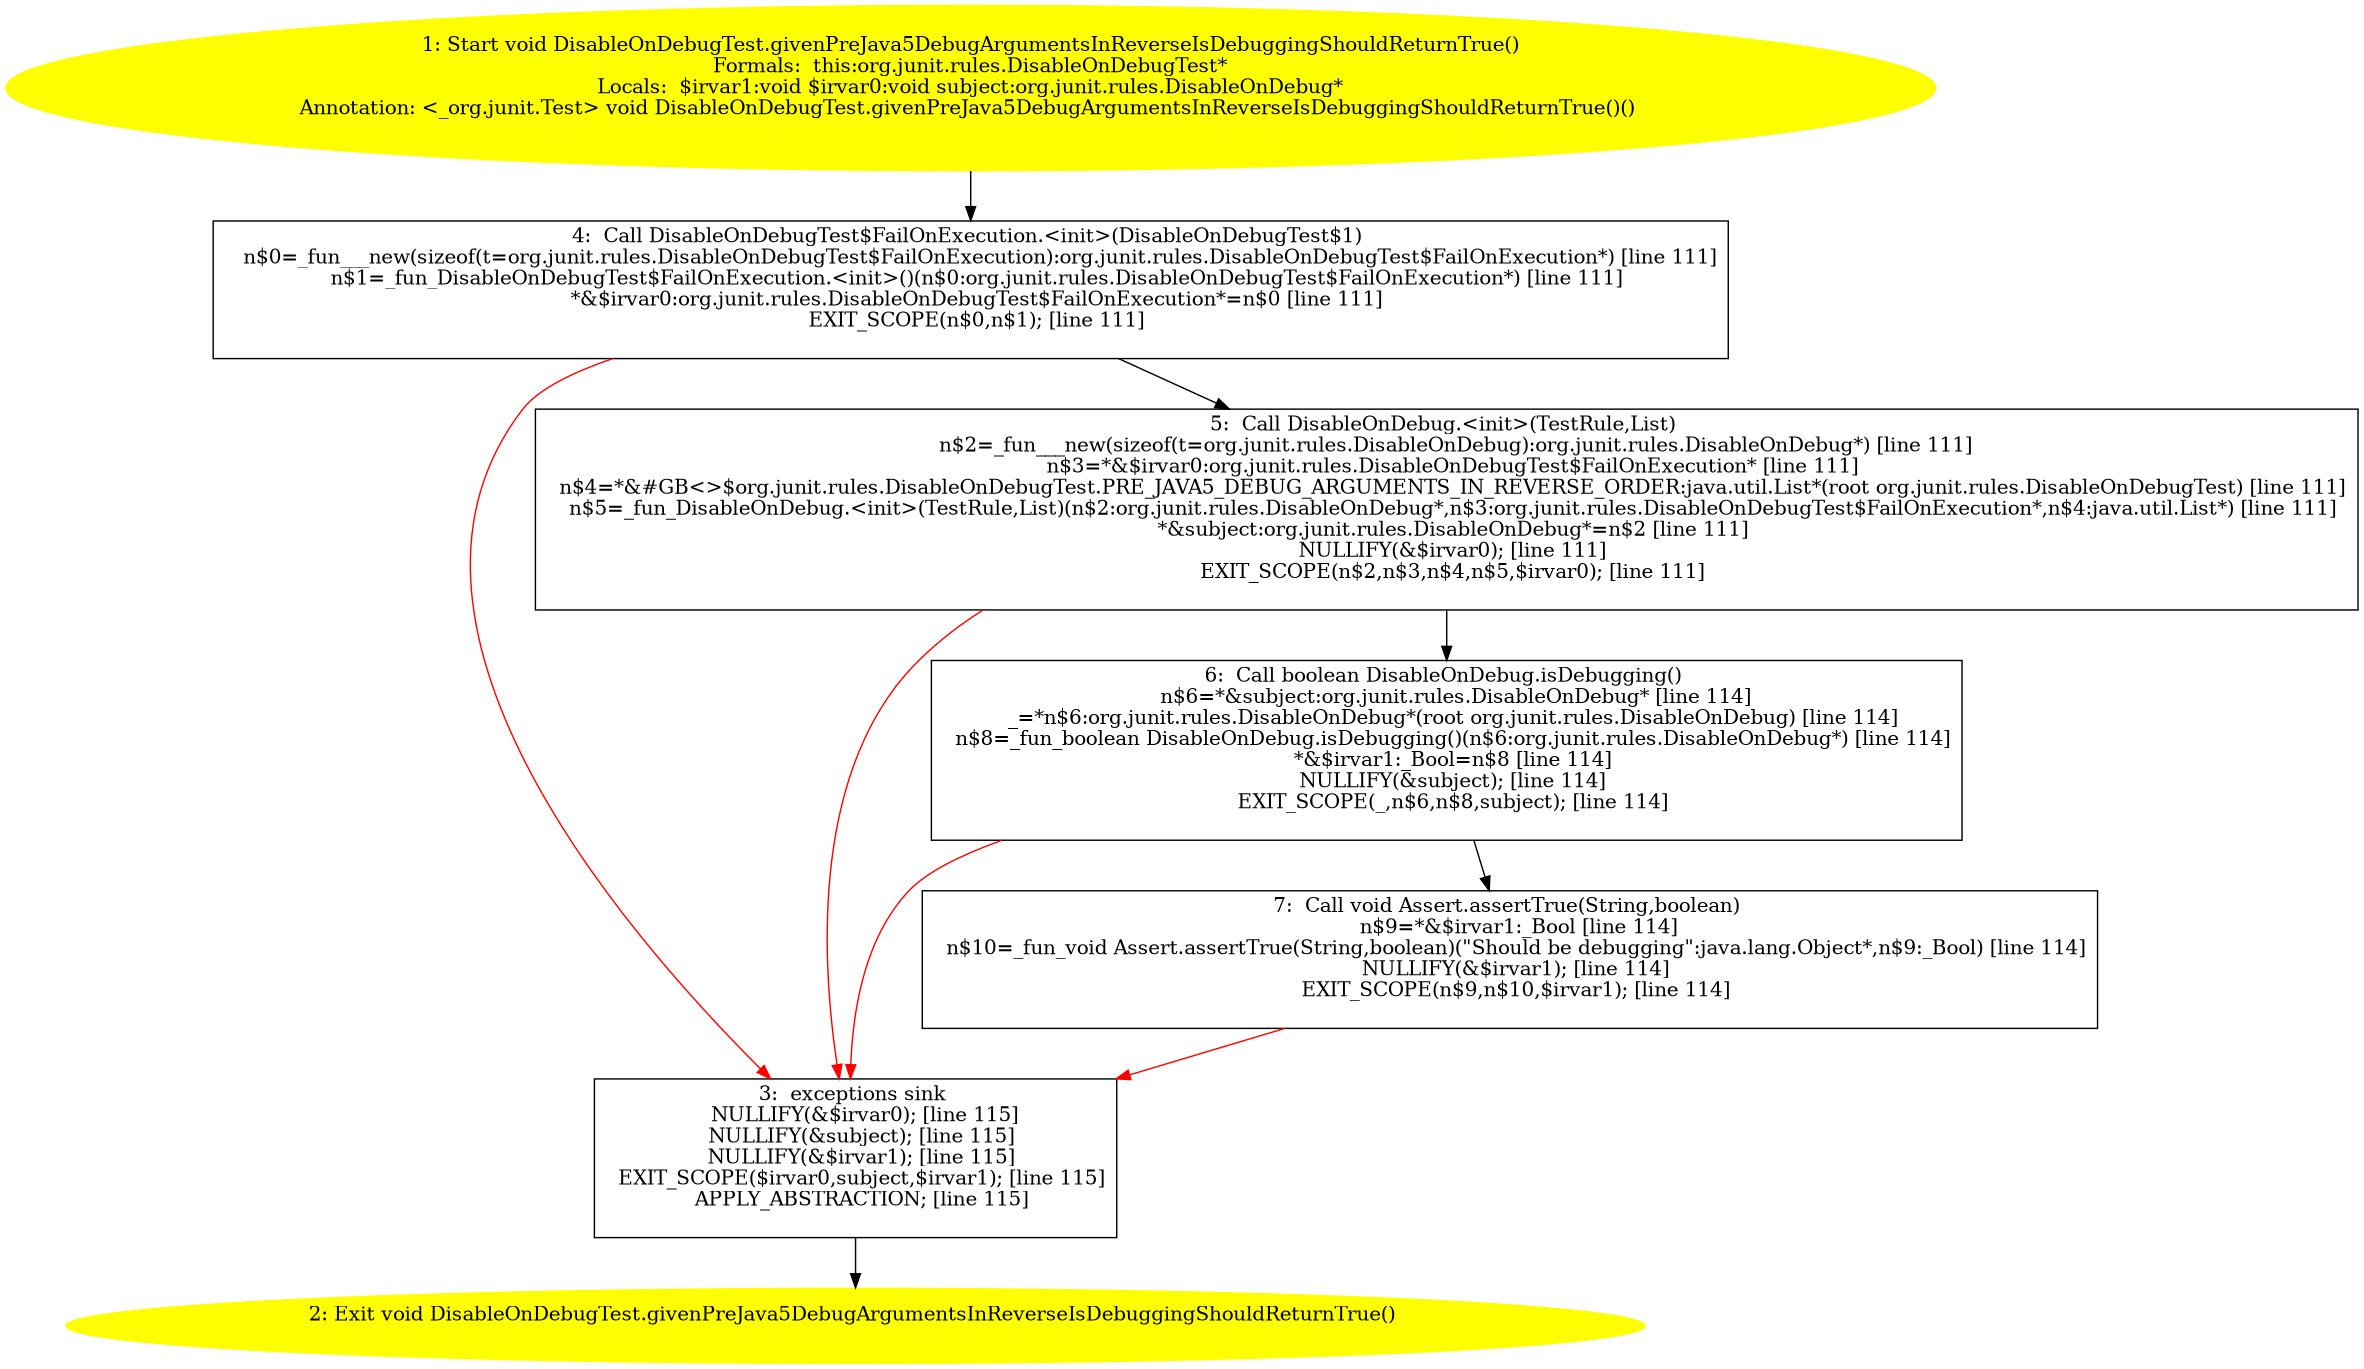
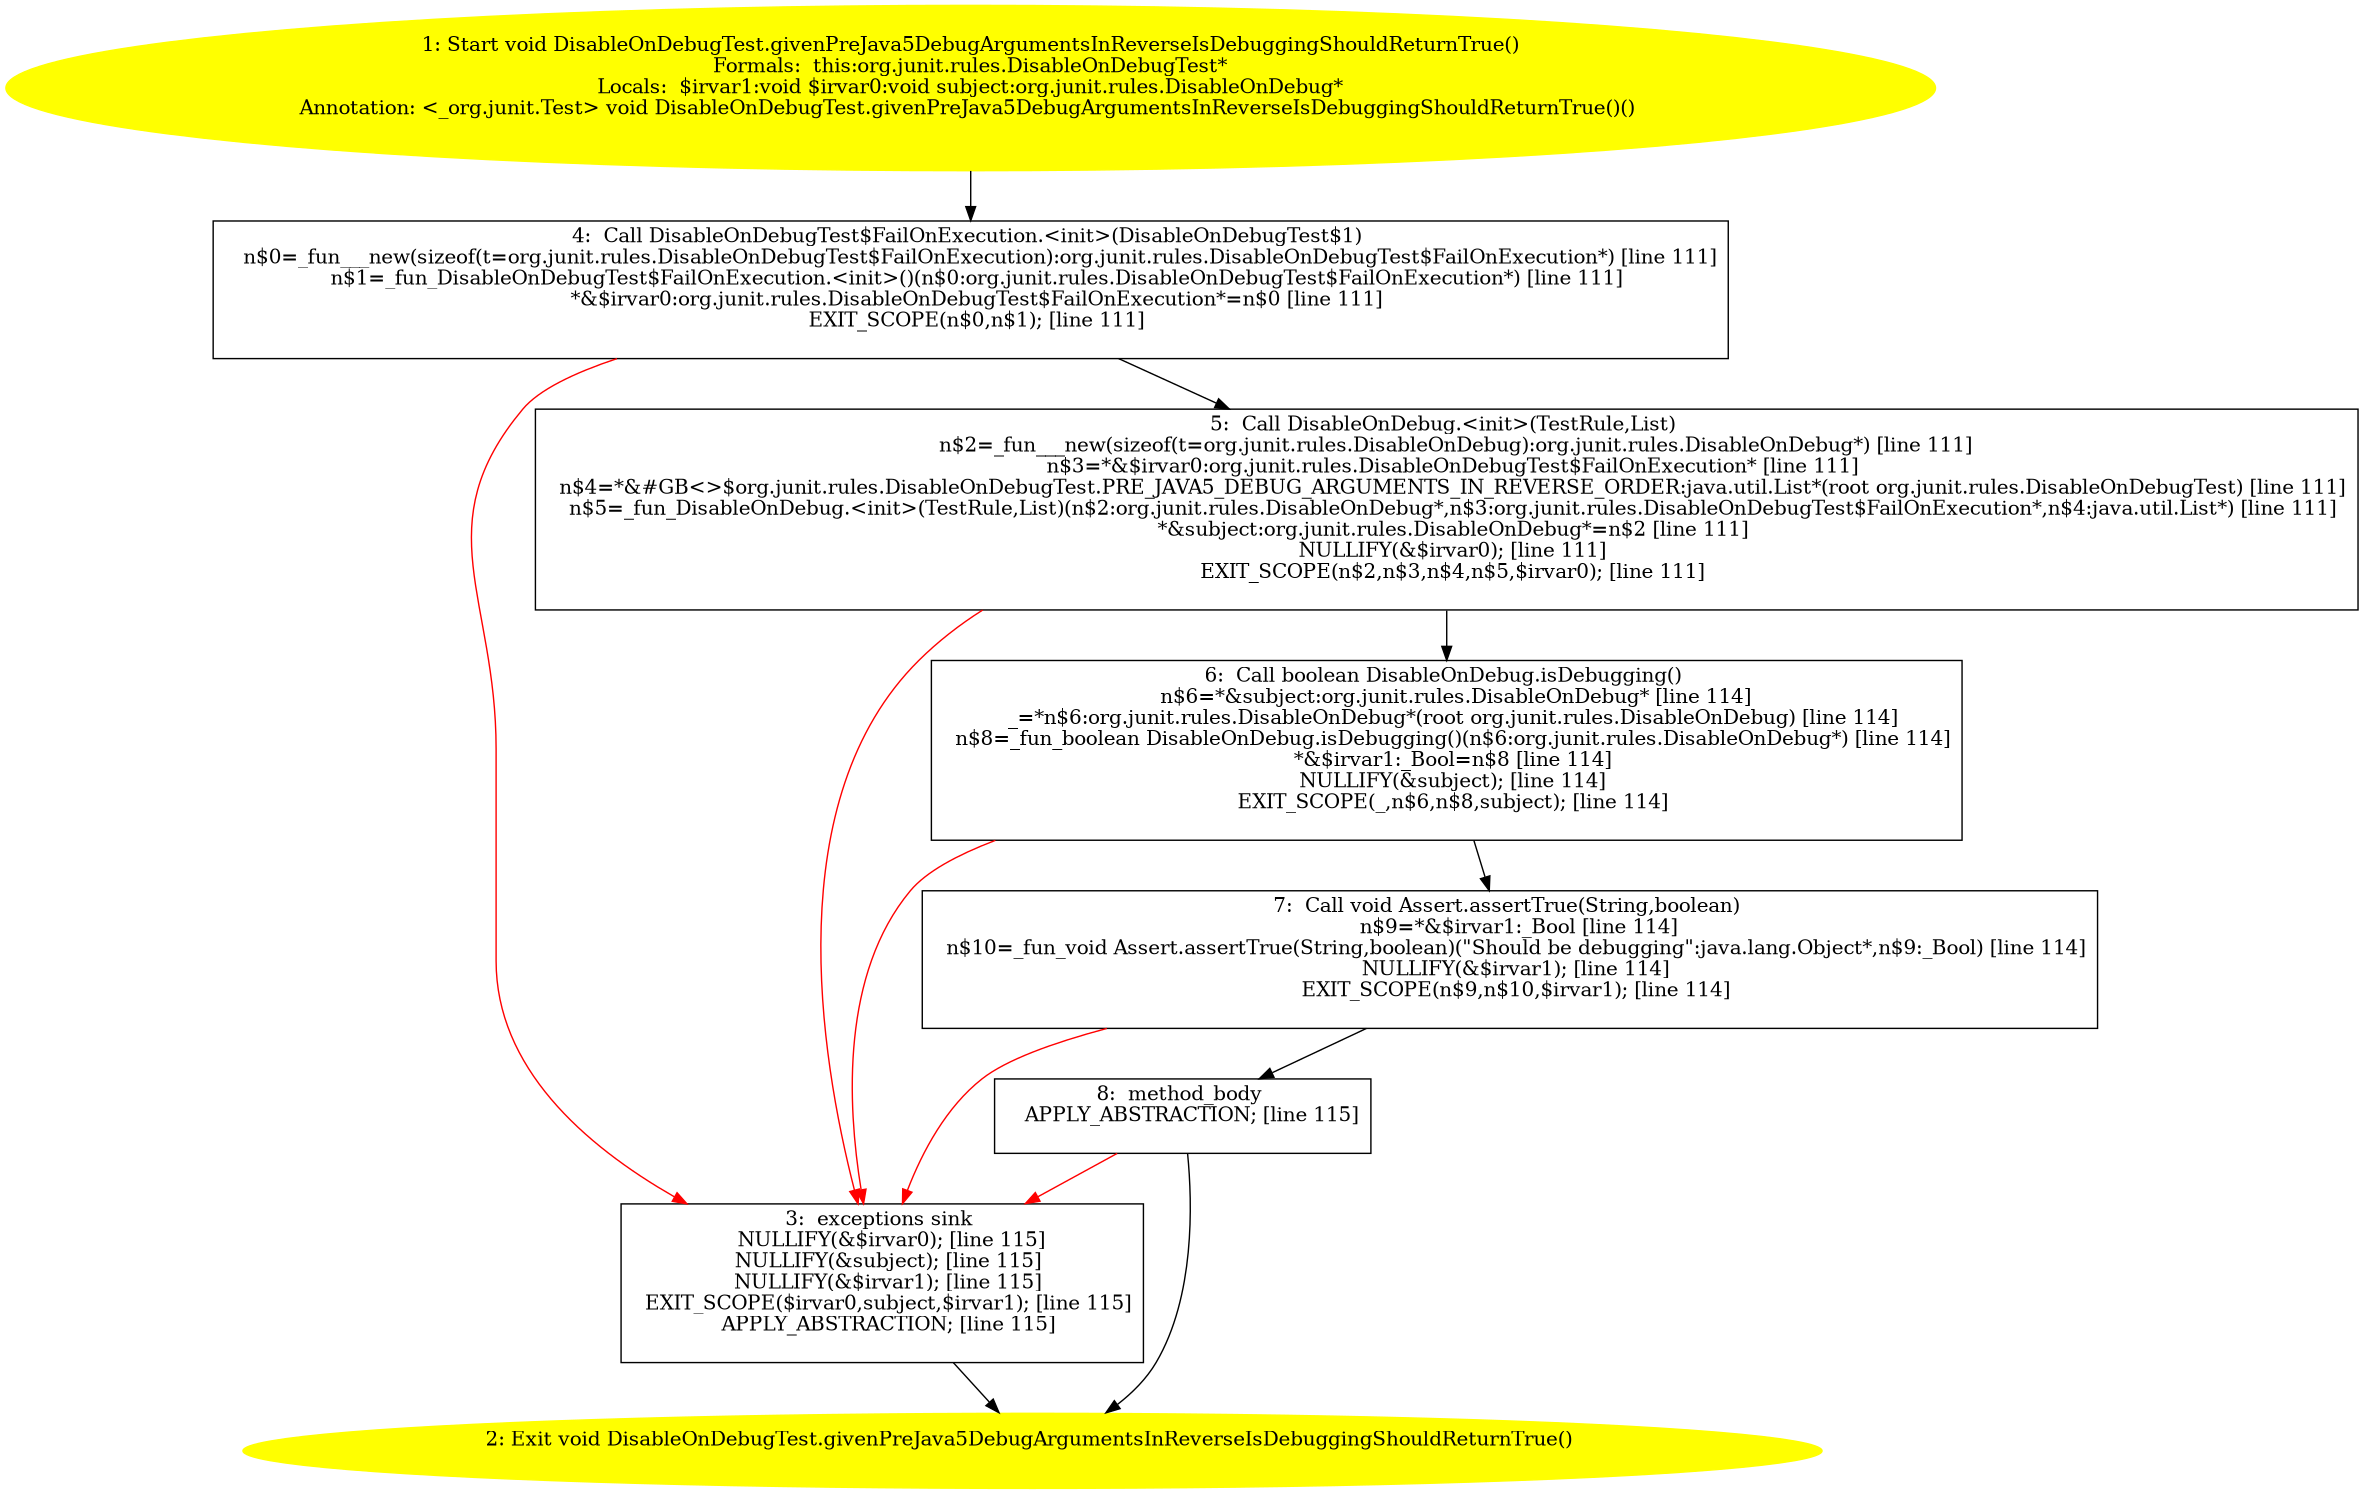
node "8:  method_body APPLY_ABSTRACTION; [line 115]": added
